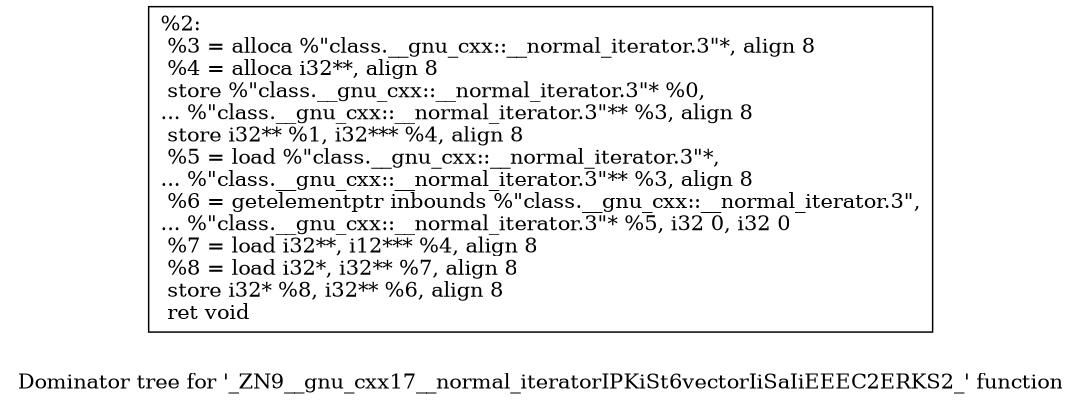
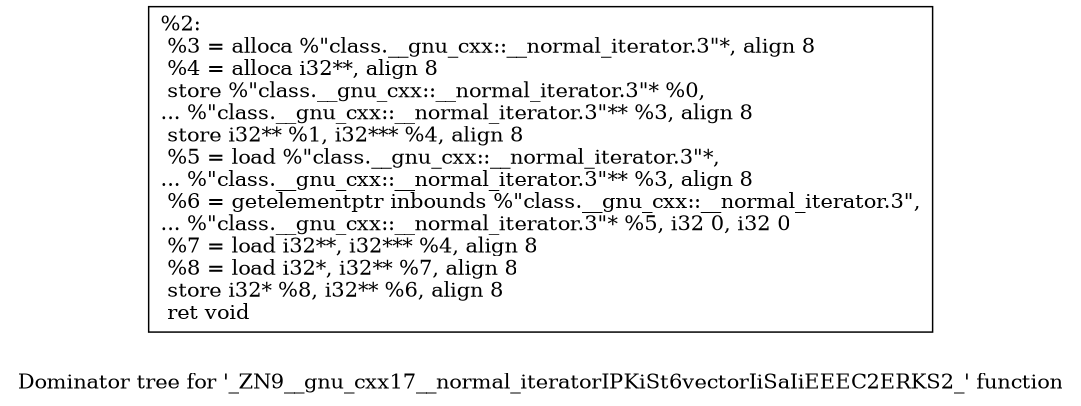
node "%2:": text "%7 = load i32**, i12*** %4, align 8" -> "%7 = load i32**, i32*** %4, align 8"
